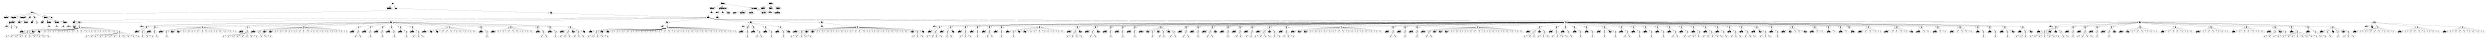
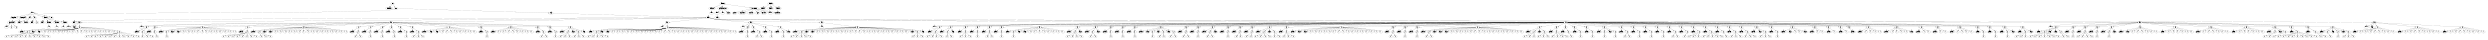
node "type": added
node "docDate": removed
